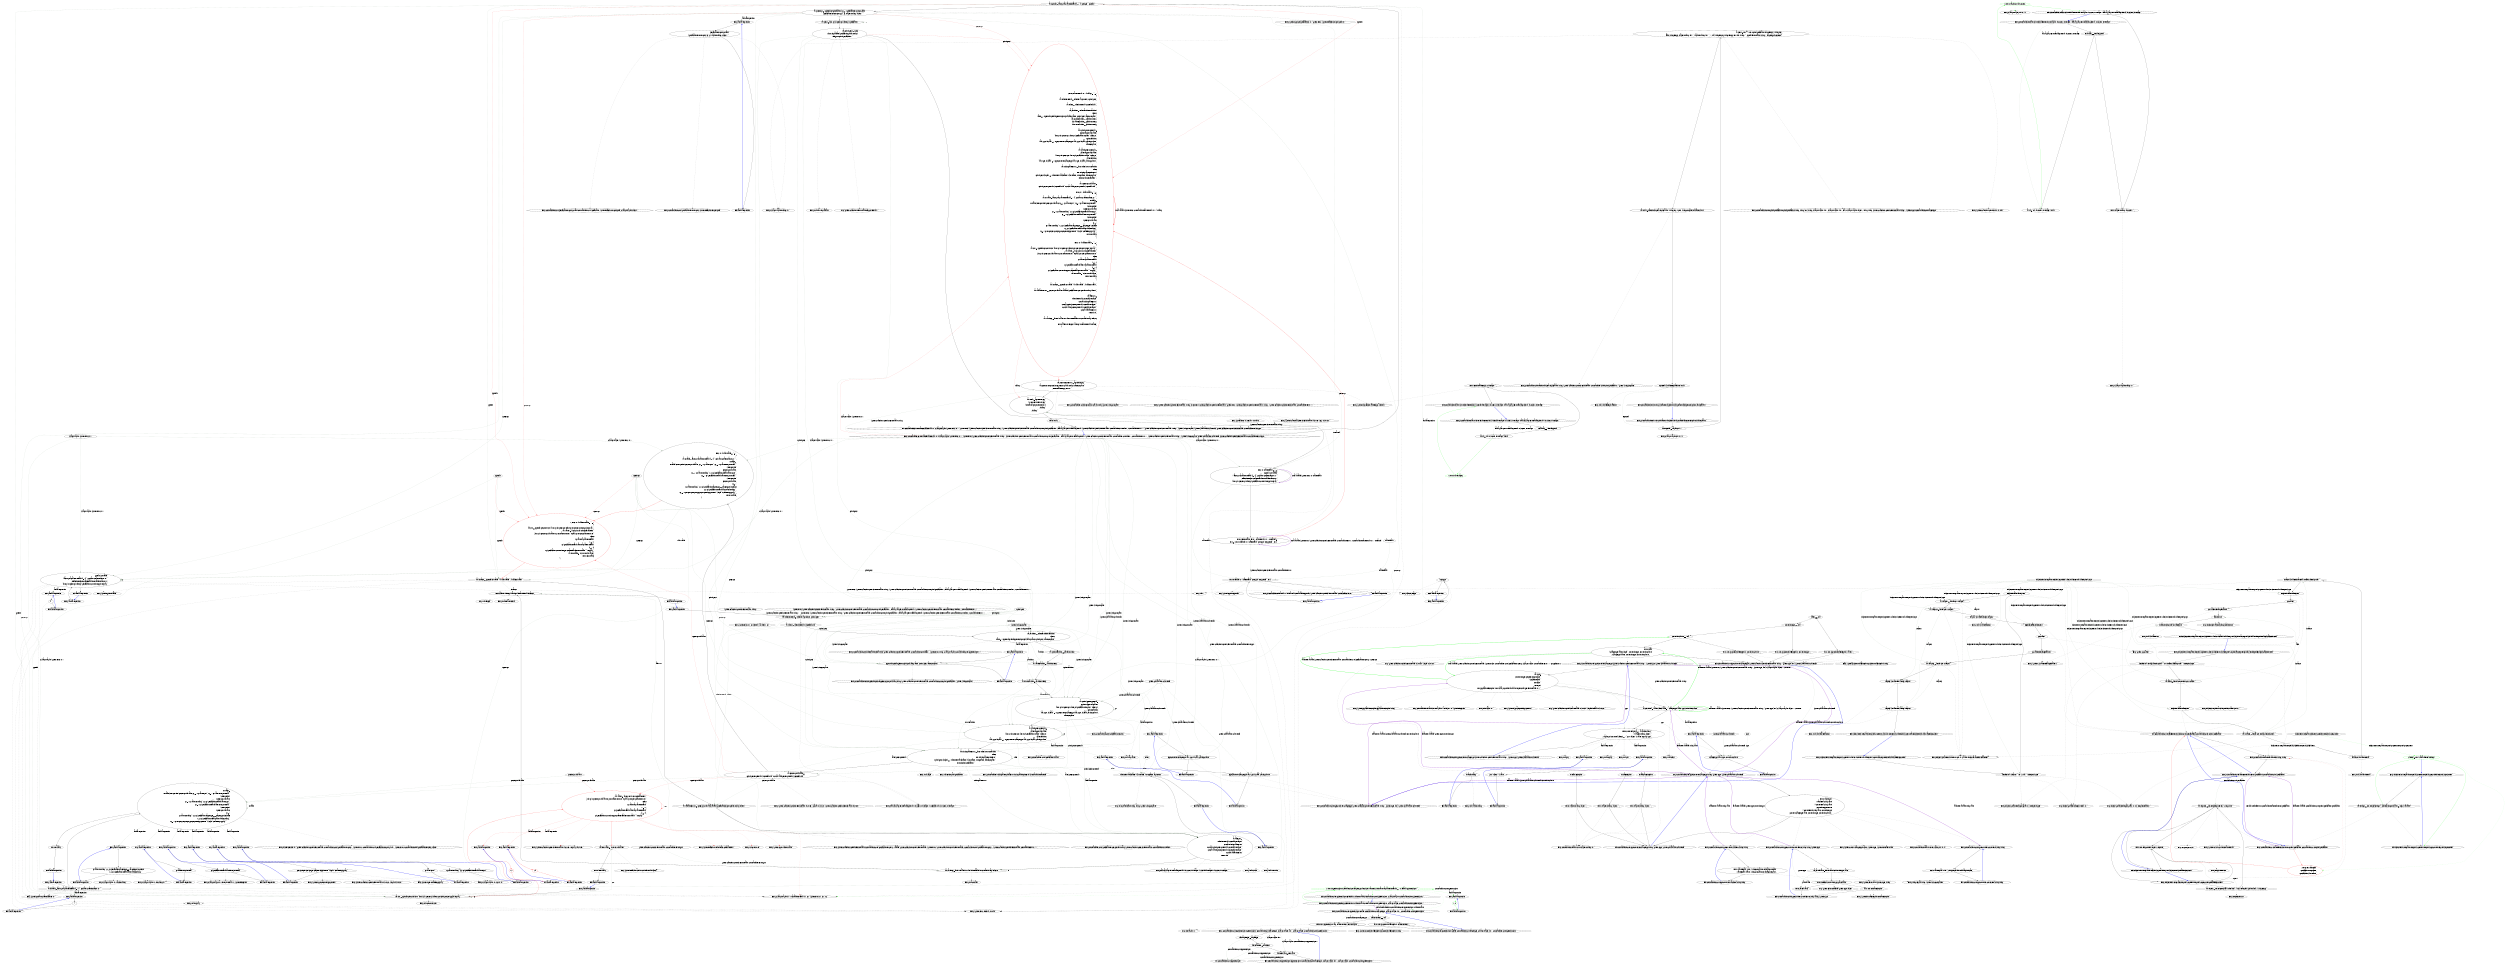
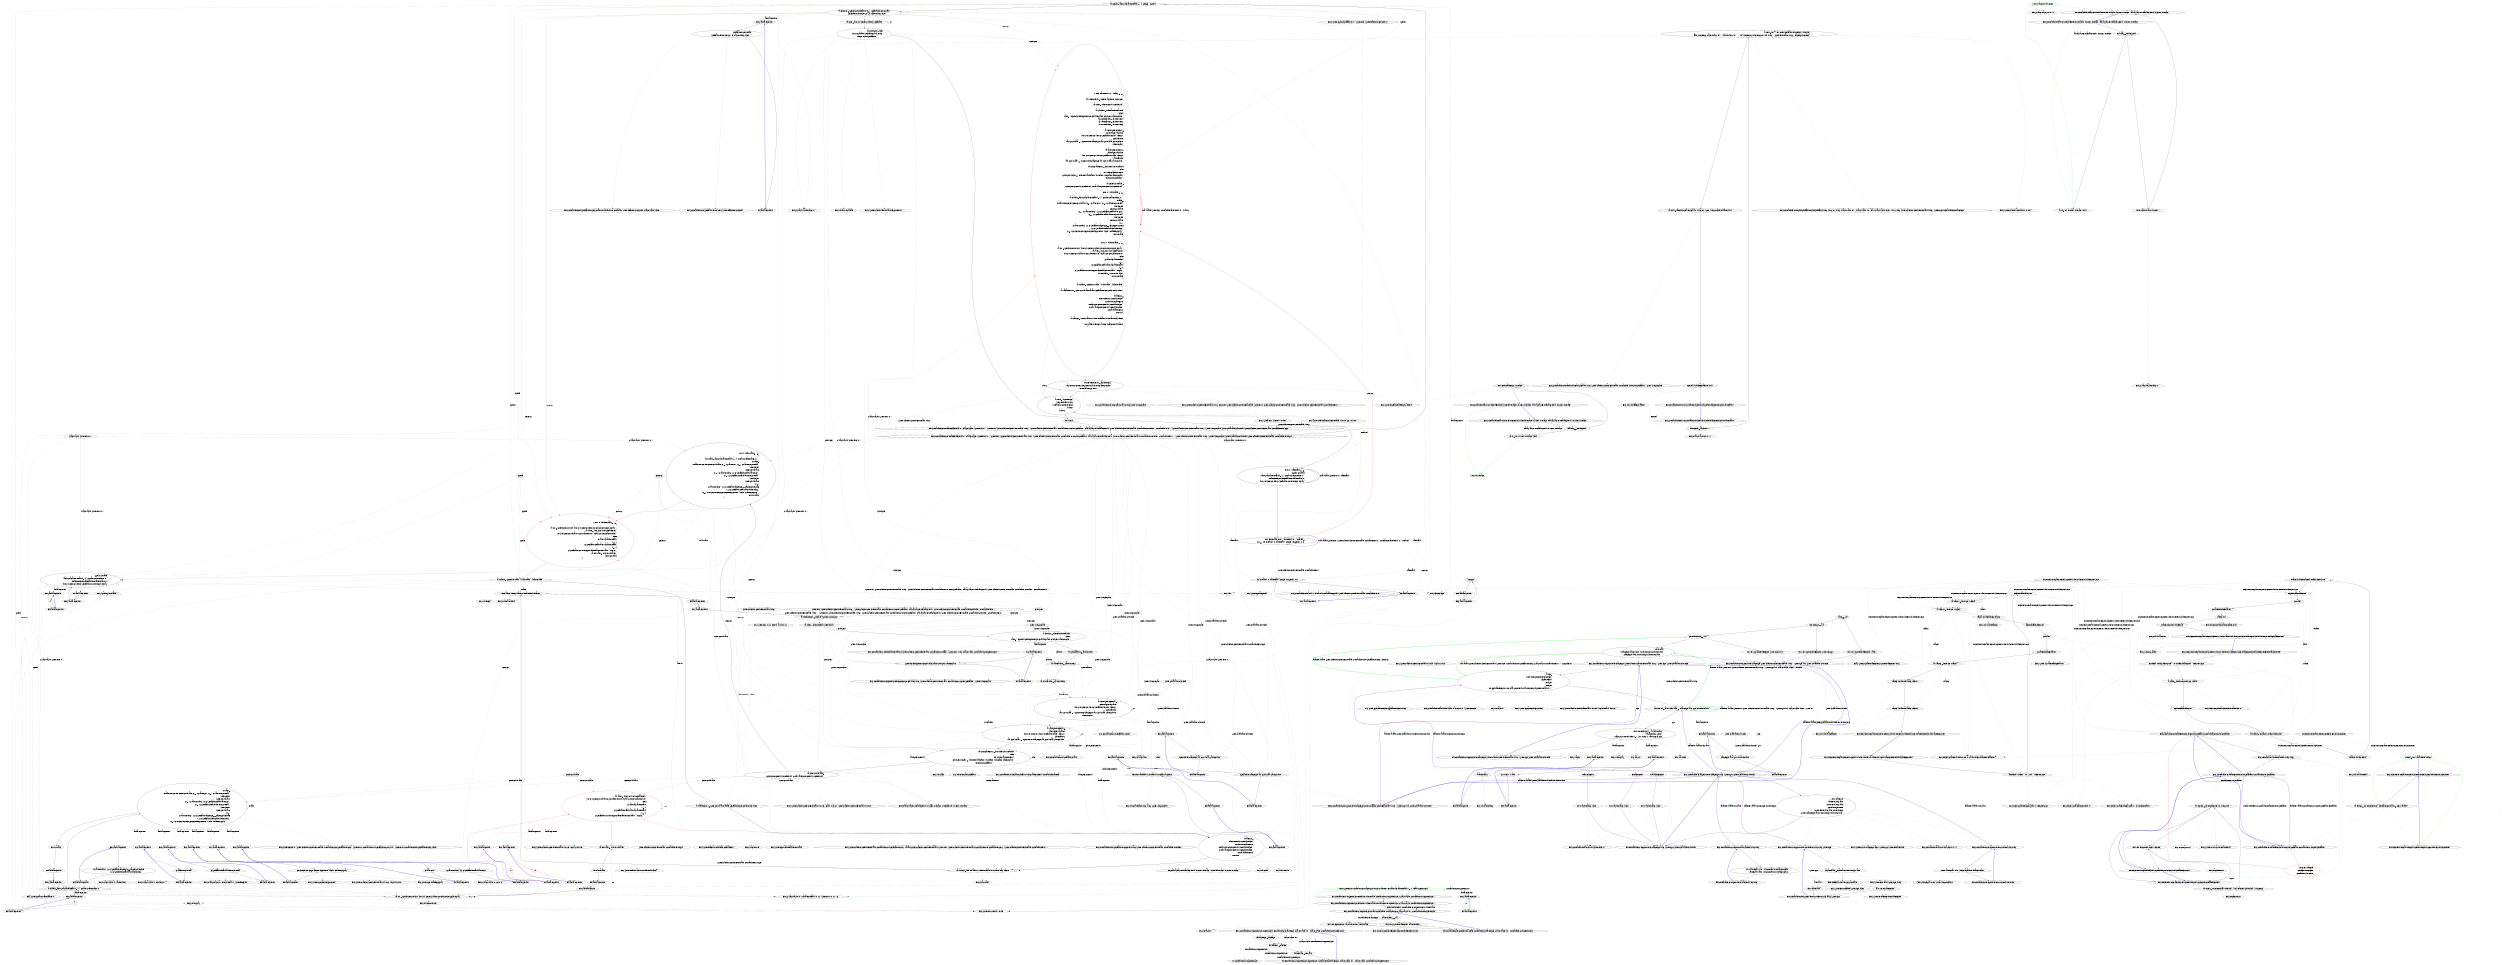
node "Entry System.Type.WithNextValue()": label "Entry System.Type.WithNextValue()" -> "Entry System.Type.CreateDefaultForImmutable()"
